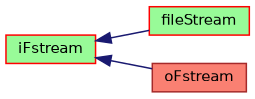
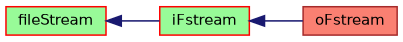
edge "fileStream" -> "iFstream": reversed
